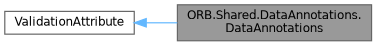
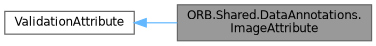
node "ORB.Shared.DataAnnotations. DataAnnotations": label "ORB.Shared.DataAnnotations. DataAnnotations" -> "ORB.Shared.DataAnnotations. ImageAttribute"
